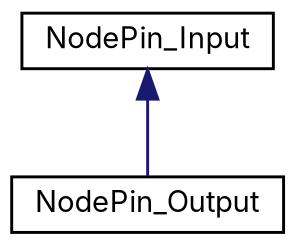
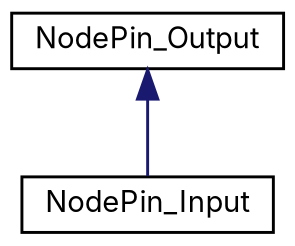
edge "NodePin_Output" -> "NodePin_Input": reversed
